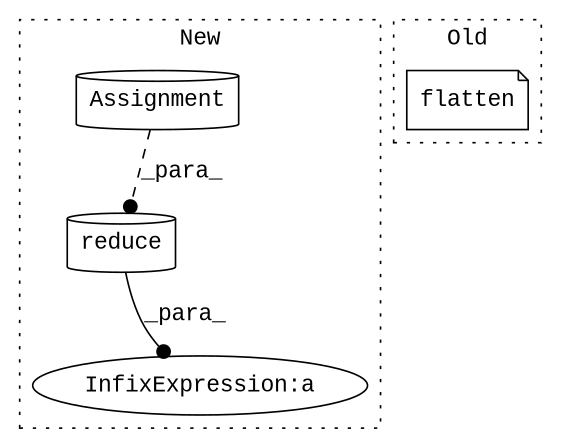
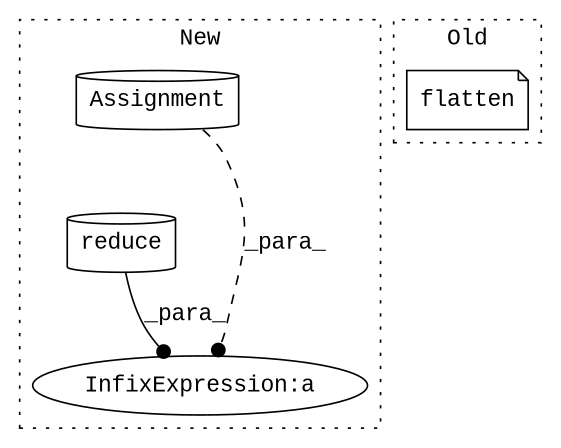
edge "Assignment" -> "reduce": now "Assignment" -> "InfixExpression:a"
